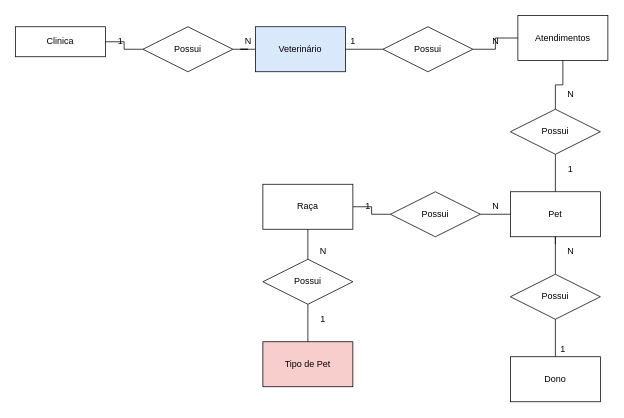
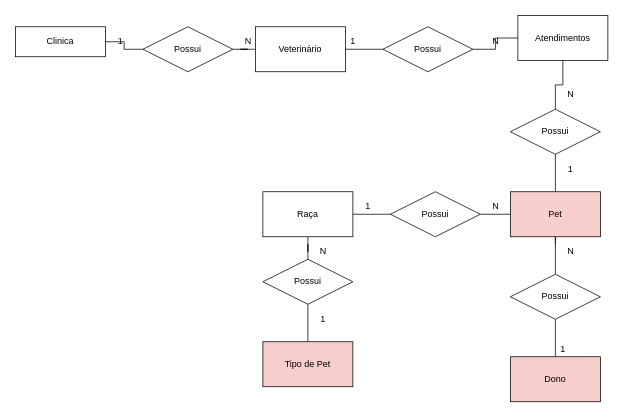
node "Veterinário": fillcolor #dae8fc -> #ffffff
node "Raça": moved (308, 207) -> (308, 214)
node "Pet": fillcolor #ffffff -> #f8cecc
node "Dono": fillcolor #ffffff -> #f8cecc
